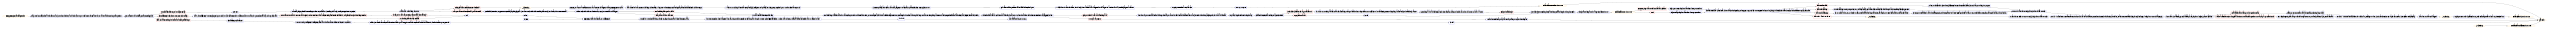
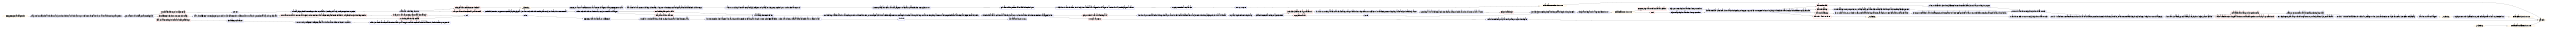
node "It was a dreadful three seconds for him.": label "It was a dreadful three seconds for him." -> "It was a fantasy three seconds for him."
node "Oh SHIT.": removed
node "Ah, well.": removed
